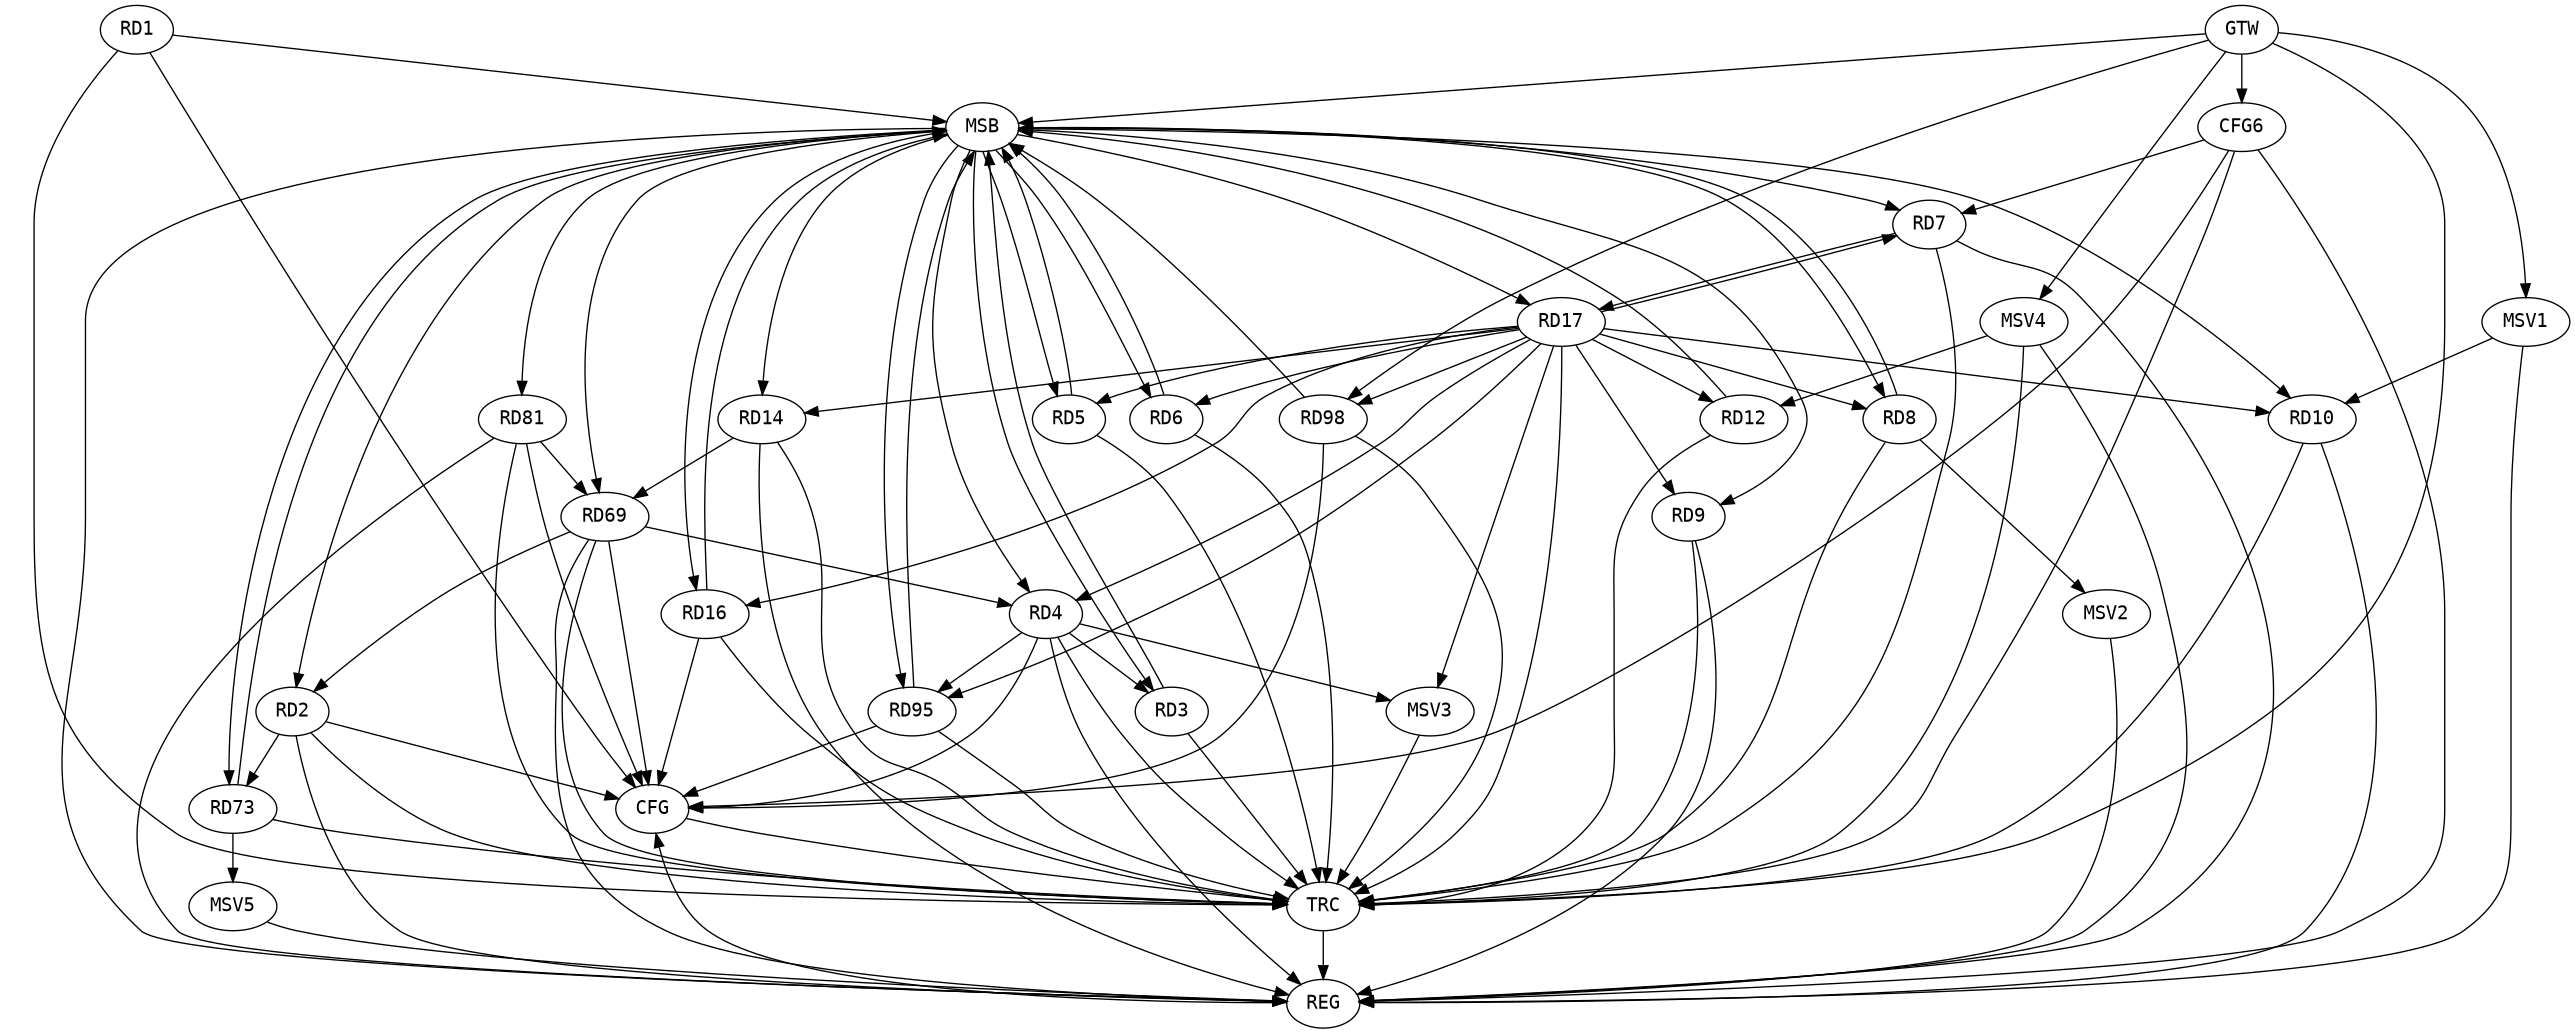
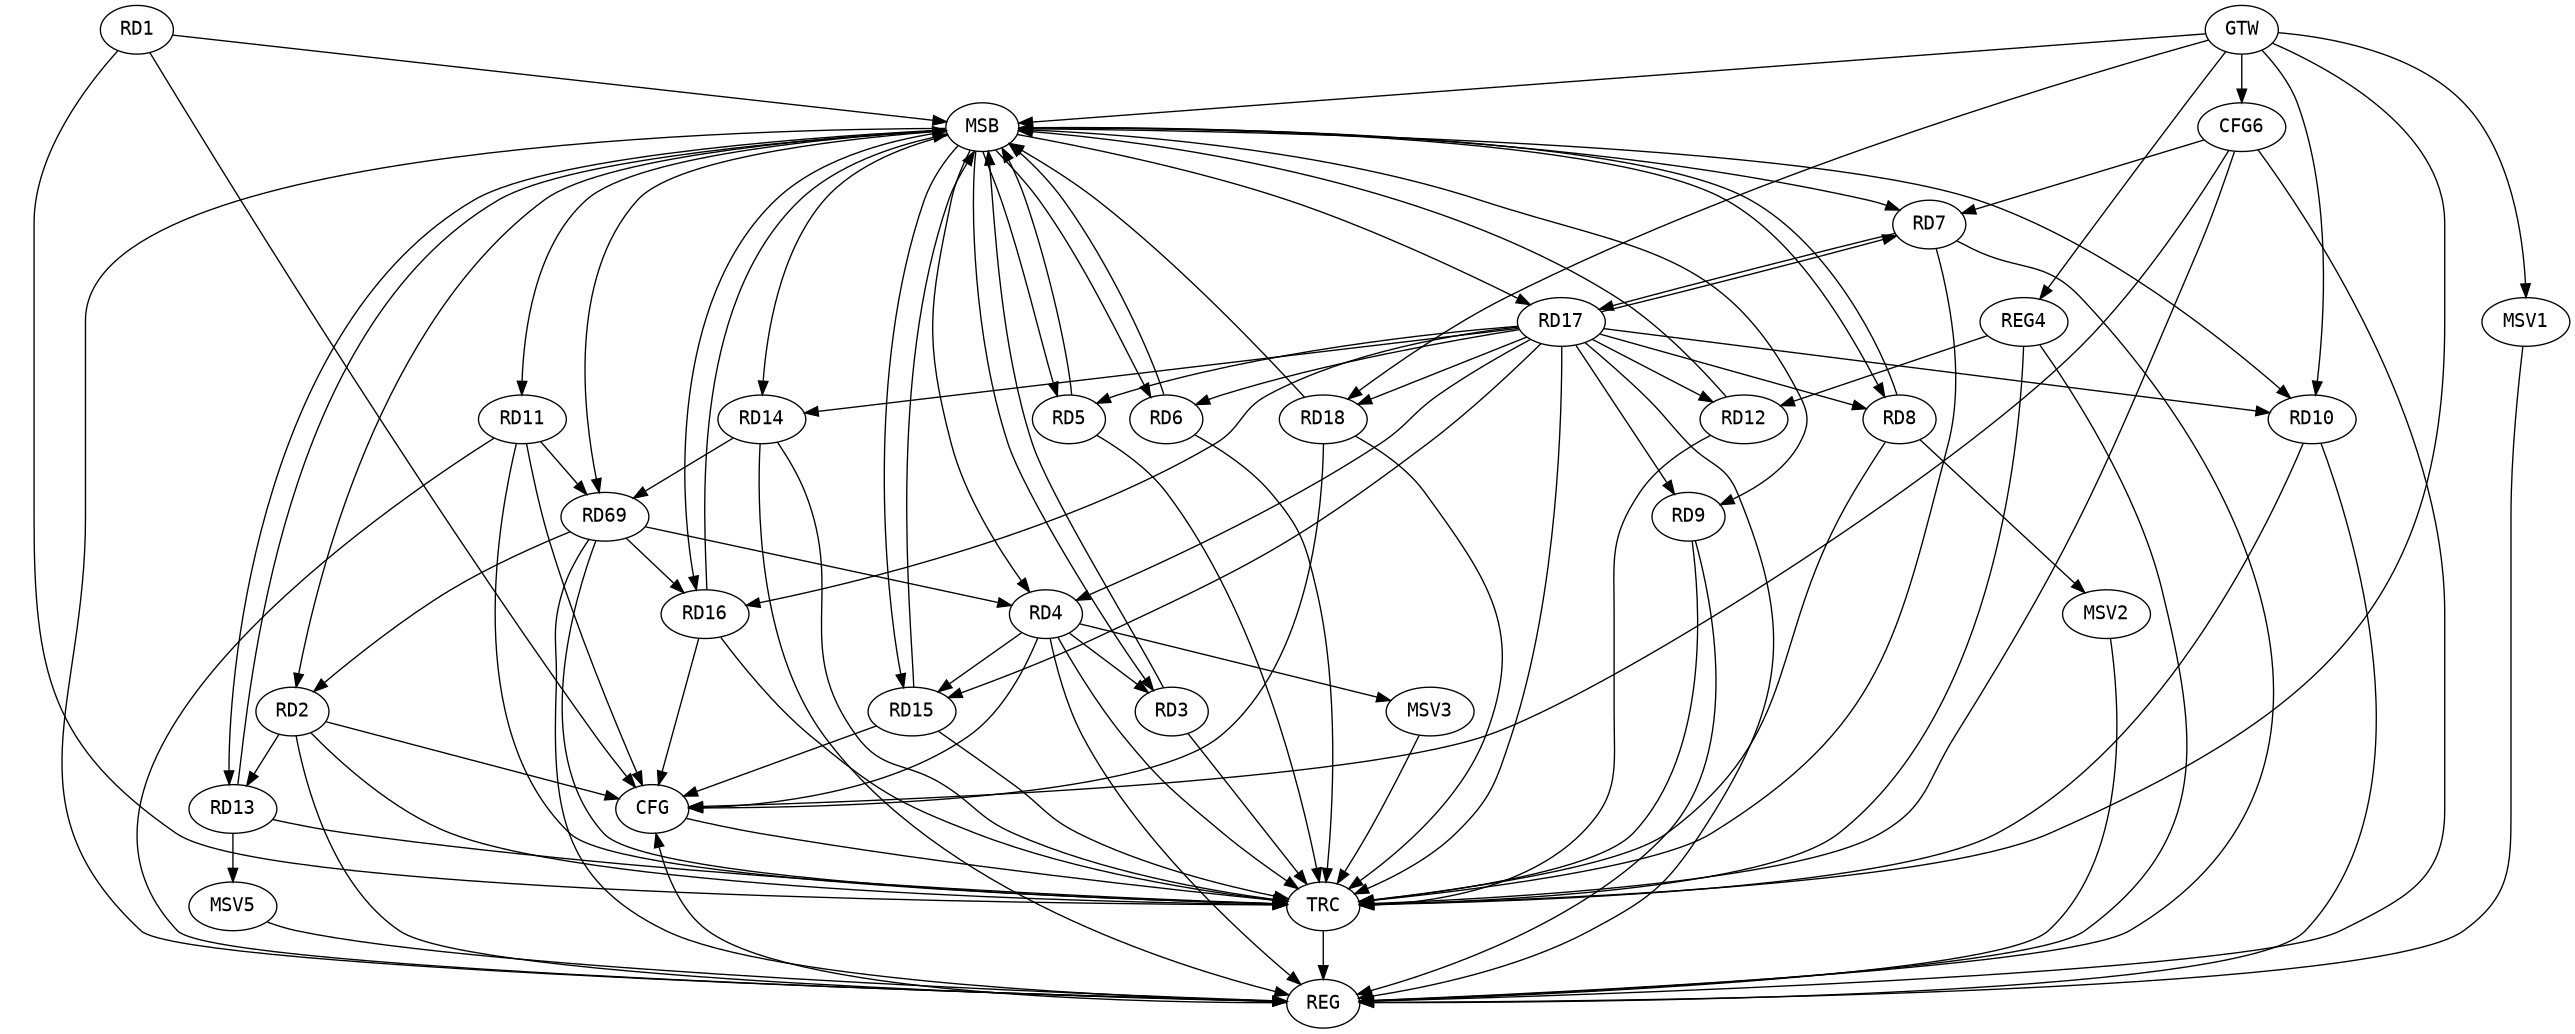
node "MSV4": label "MSV4" -> "REG4"
edge "MSV1" -> "RD10": now "GTW" -> "RD10"
node "RD81": label "RD81" -> "RD11"
node "RD98": label "RD98" -> "RD18"
edge "RD17" -> "MSV3": now "RD17" -> "REG"
edge "RD69" -> "CFG": now "RD69" -> "RD16"
node "RD95": label "RD95" -> "RD15"
node "RD73": label "RD73" -> "RD13"
